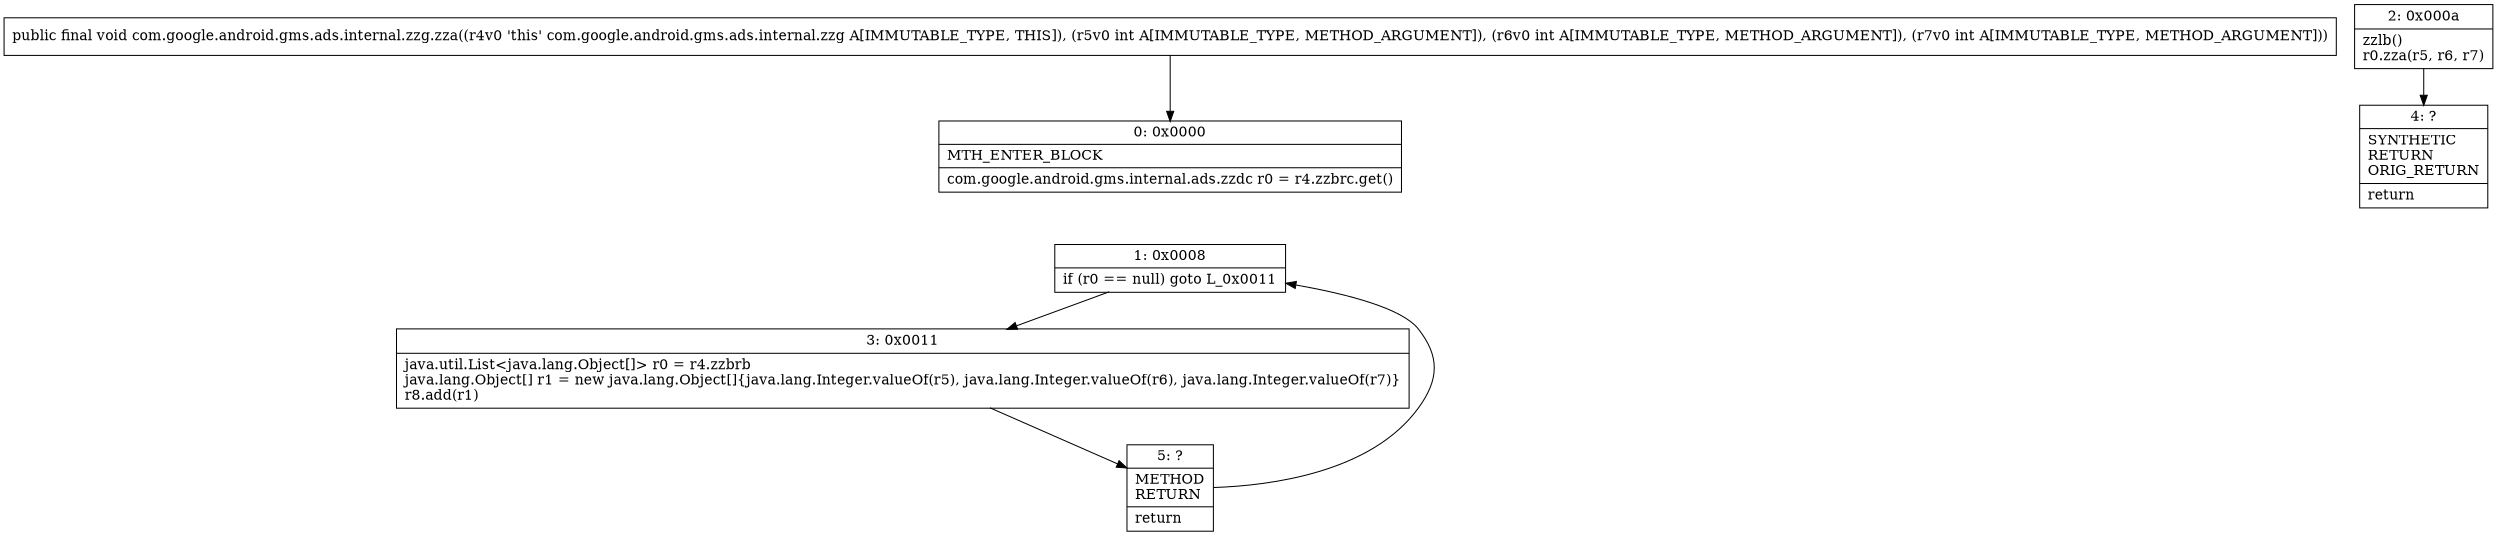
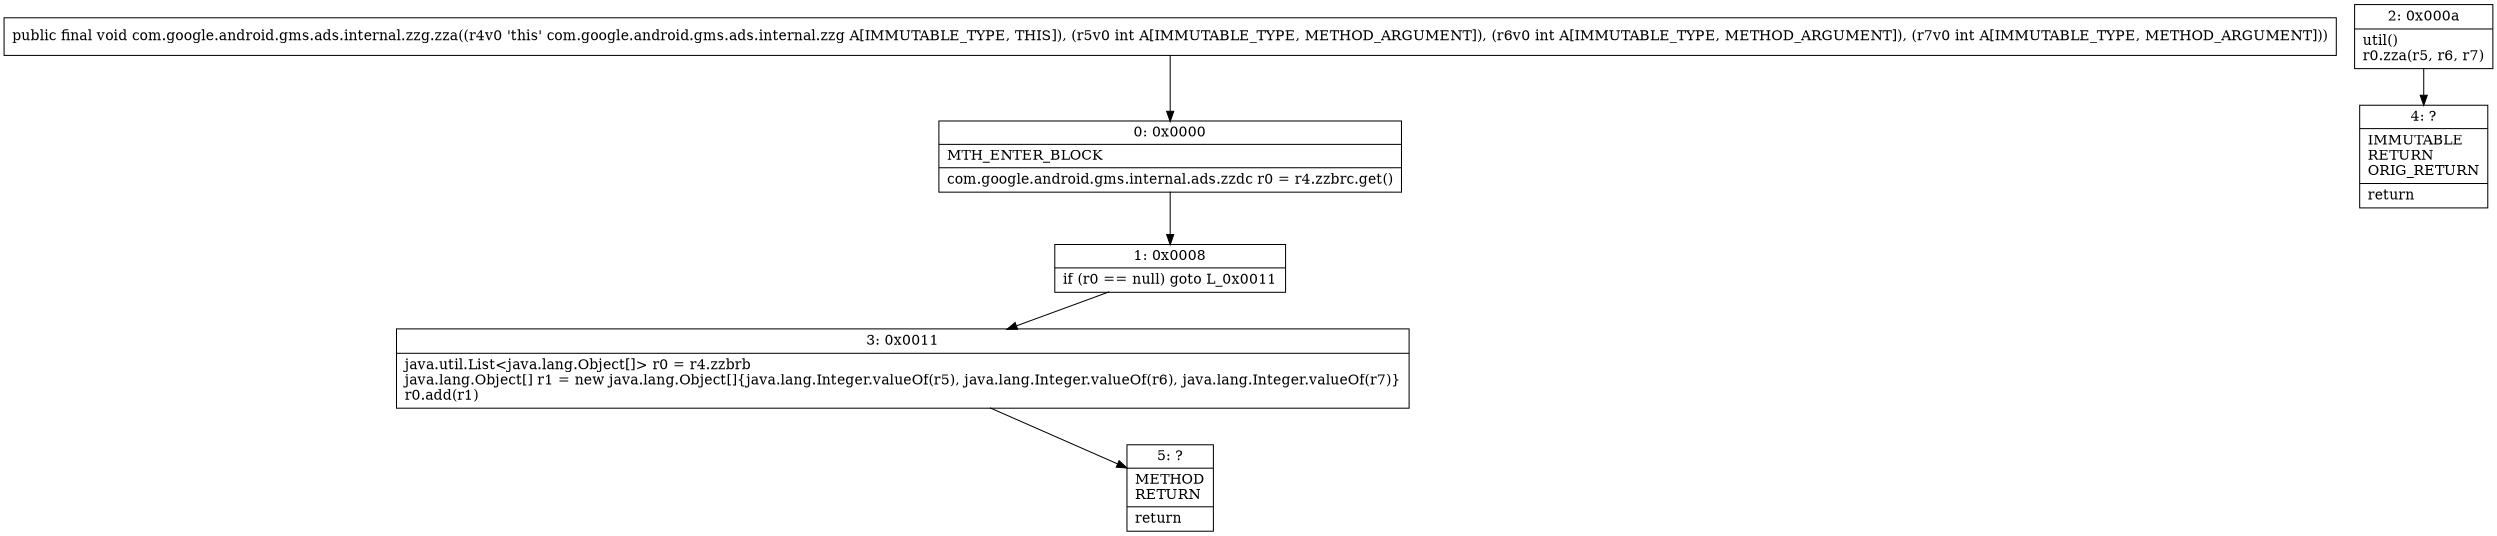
node "2: 0x000a": text "zzlb()" -> "util()"
node "4: ?": text "SYNTHETIC" -> "IMMUTABLE"
node "3: 0x0011": text "r8.add(r1)" -> "r0.add(r1)"
edge "5: ?" -> "1: 0x0008": now "0: 0x0000" -> "1: 0x0008"
